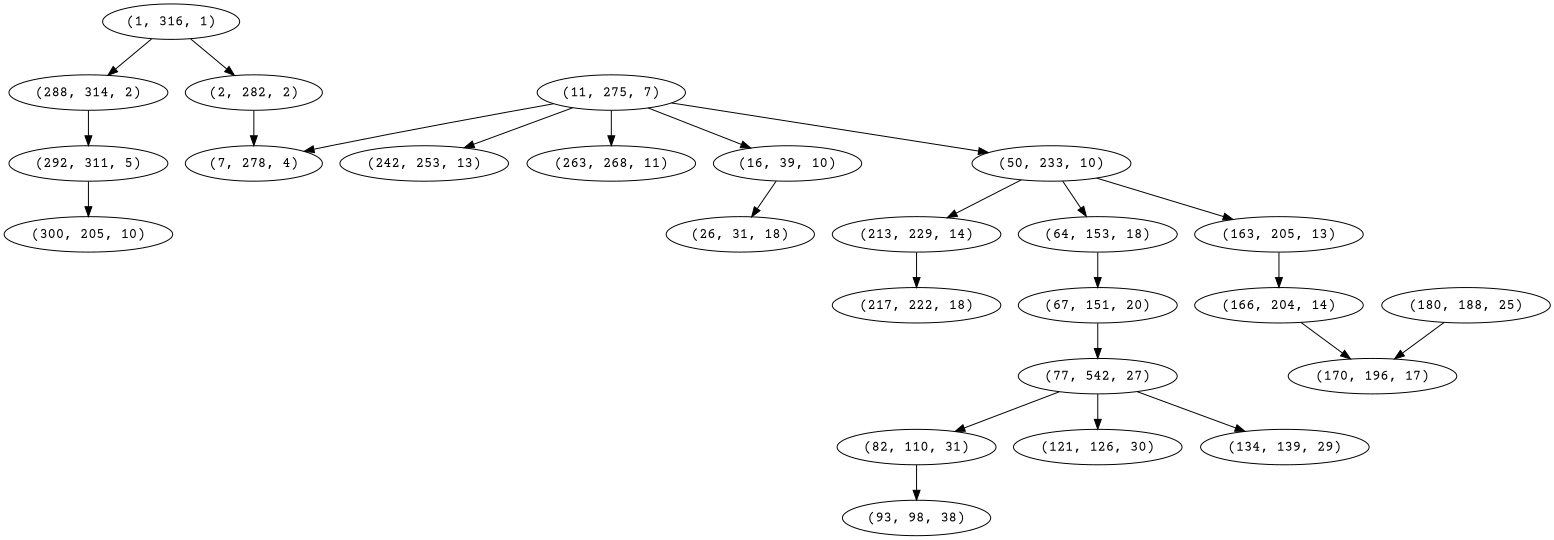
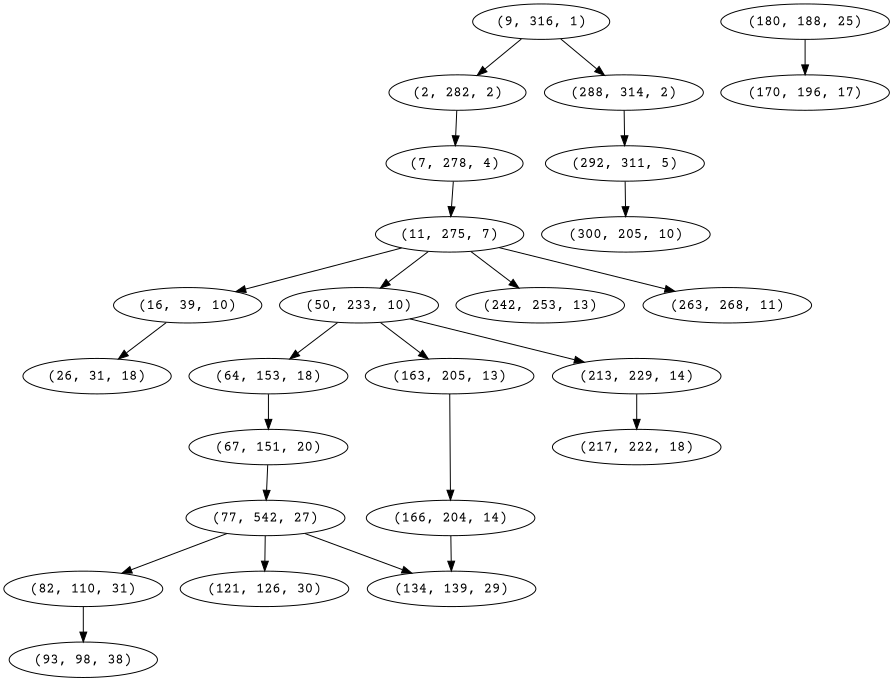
node "(1, 316, 1)": label "(1, 316, 1)" -> "(9, 316, 1)"
edge "(11, 275, 7)" -> "(7, 278, 4)": reversed
edge "(166, 204, 14)" -> "(170, 196, 17)": now "(166, 204, 14)" -> "(134, 139, 29)"
